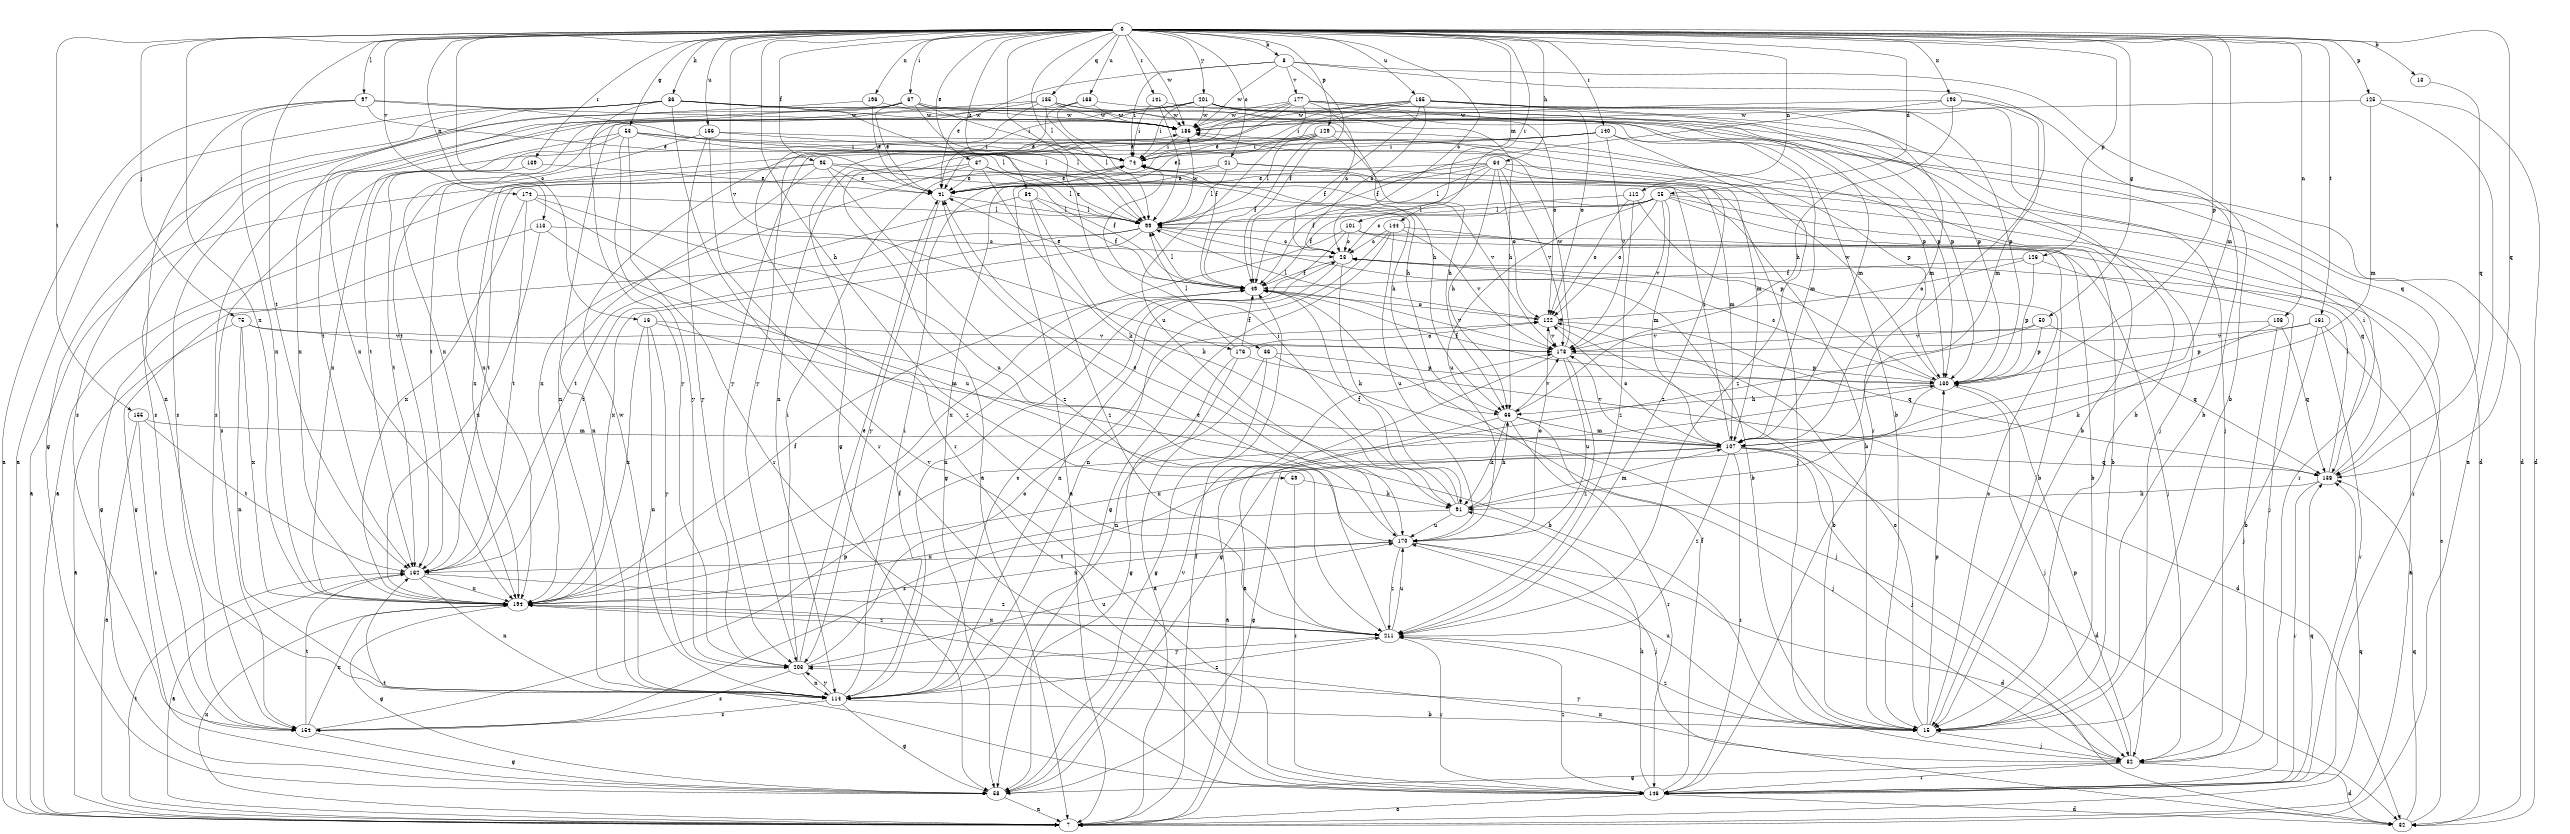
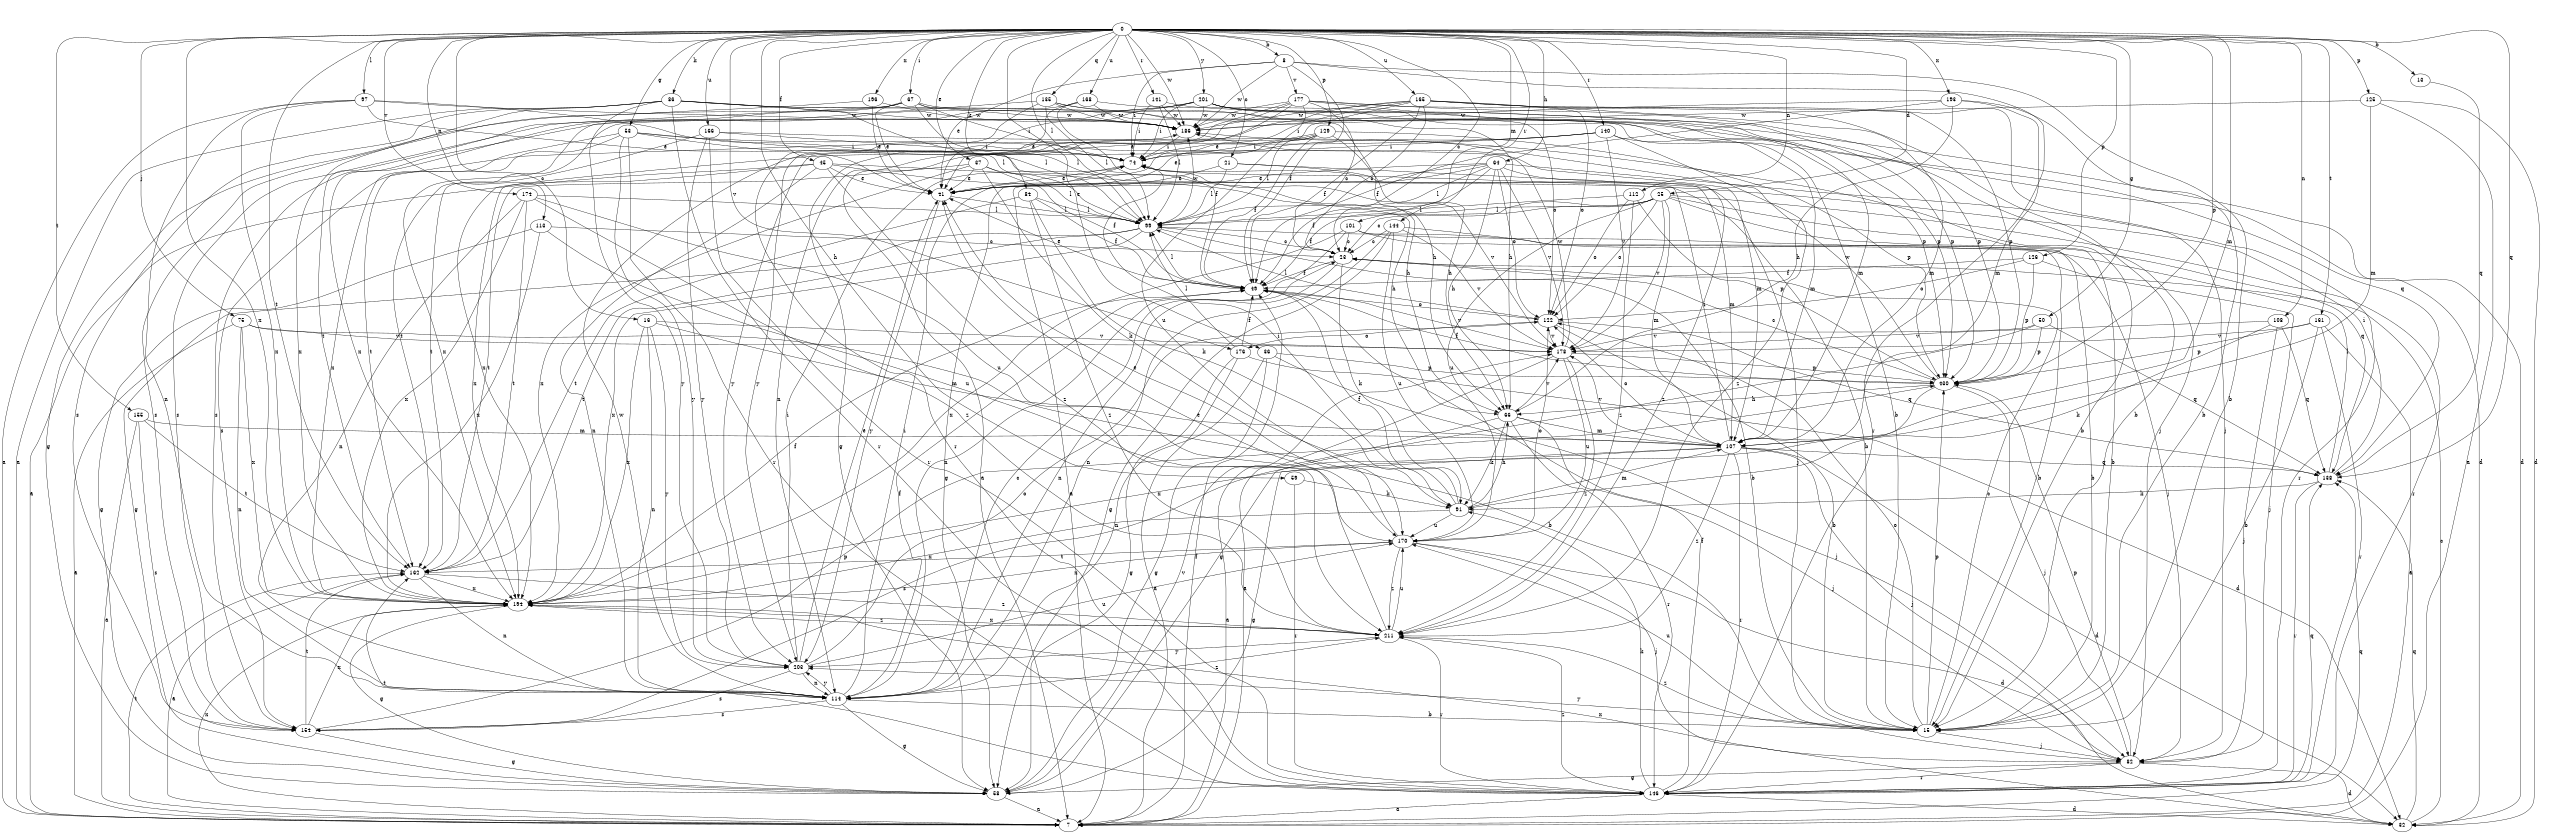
node "139": removed
node "95": label "95" -> "45"
edge "135" -> "114": now "174" -> "114"
edge "176" -> "122": reversed
node "130": label "130" -> "430"
edge "166" -> "146": label "v" -> "r"
edge "21" -> "7": removed, label "a"
